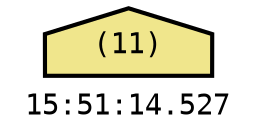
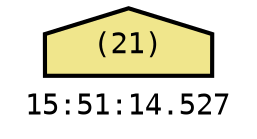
node "(11)": label "(11)" -> "(21)"
